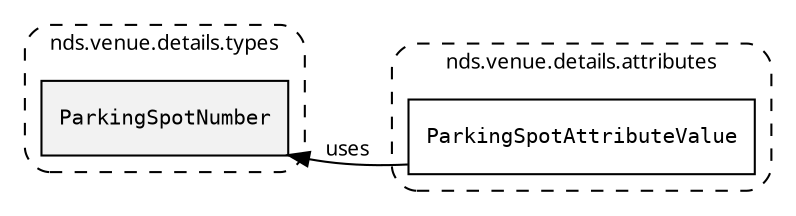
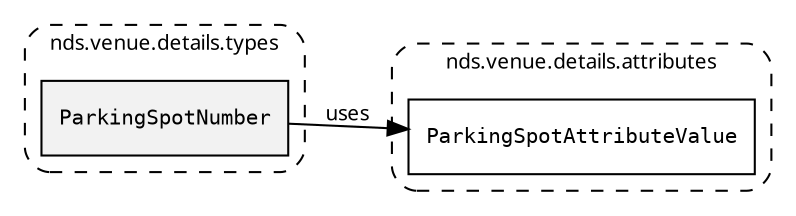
edge "ParkingSpotAttributeValue" -> "ParkingSpotNumber": reversed
